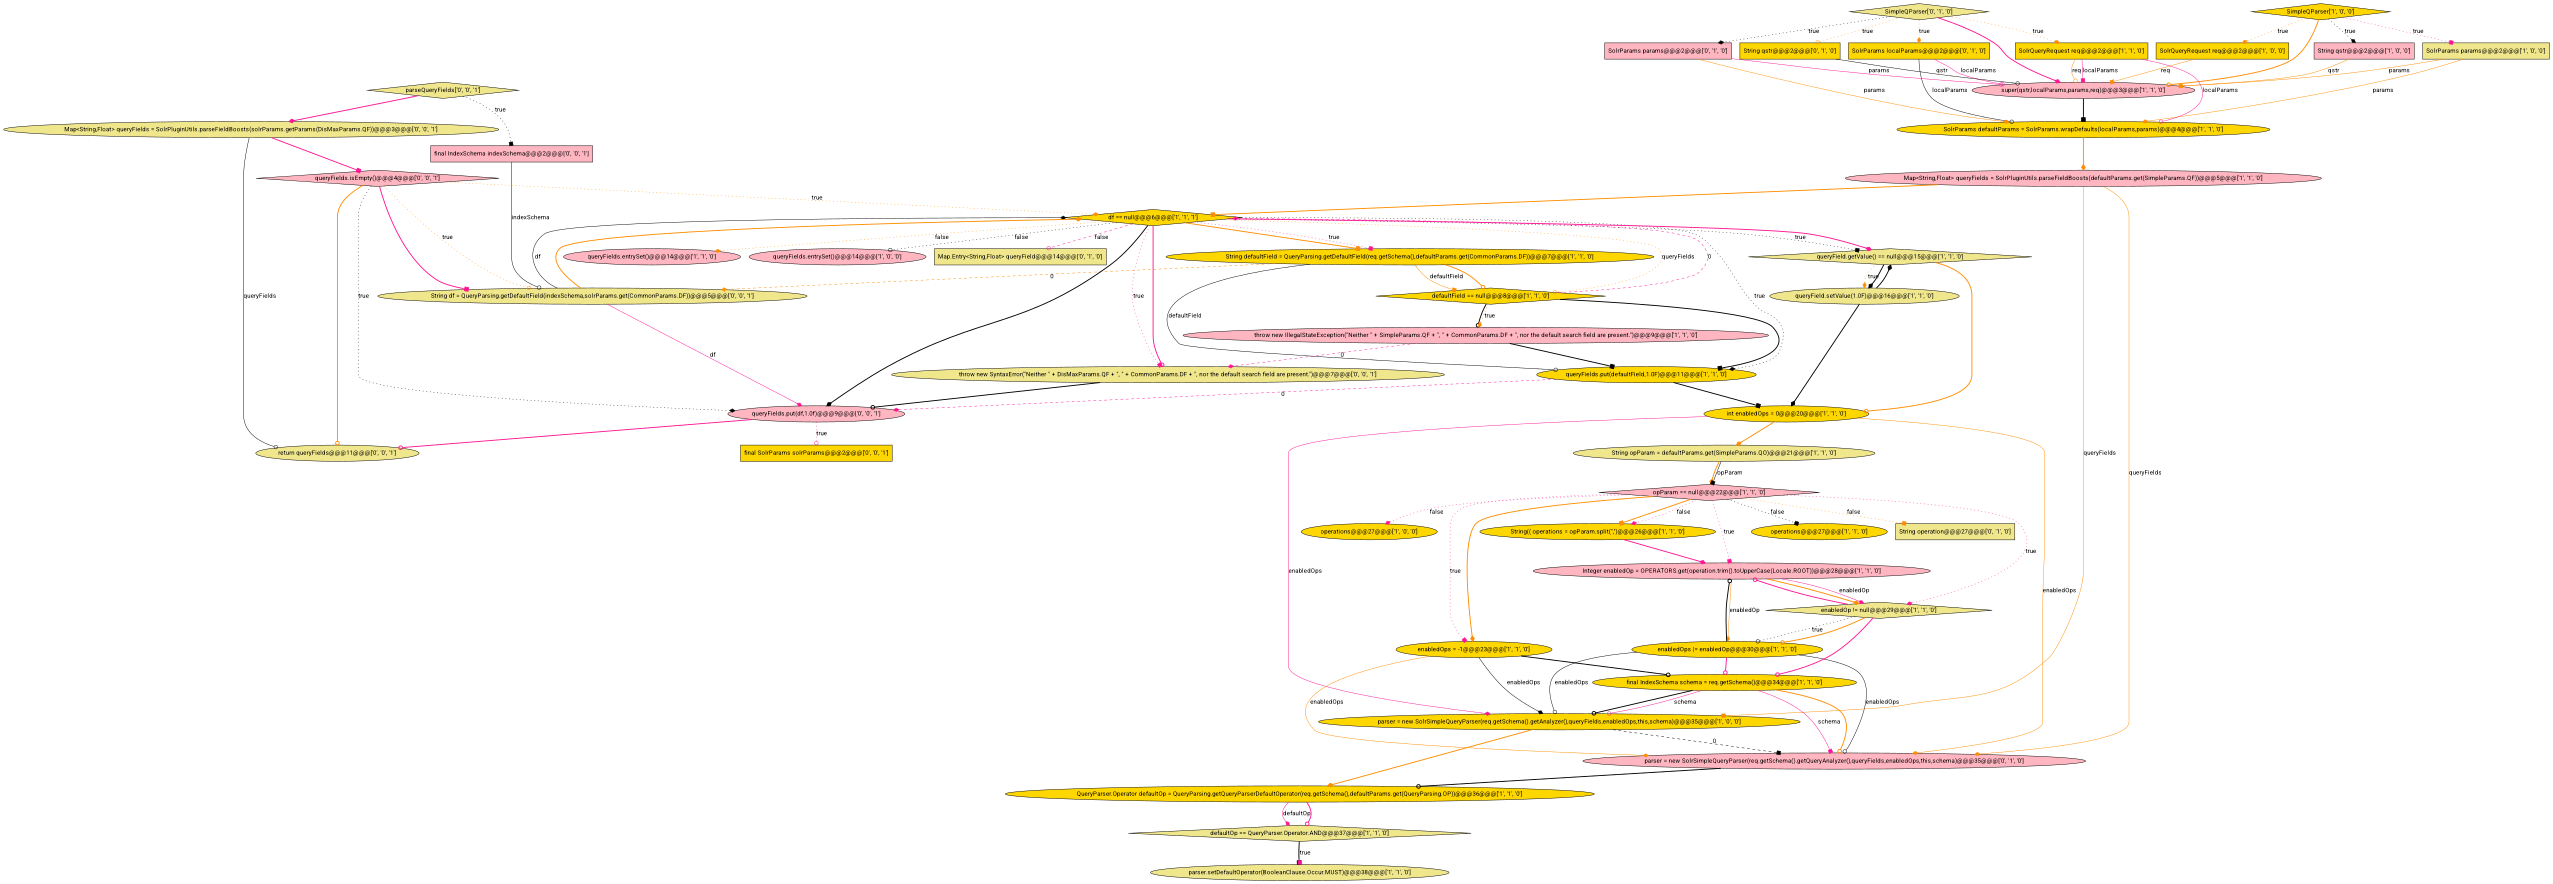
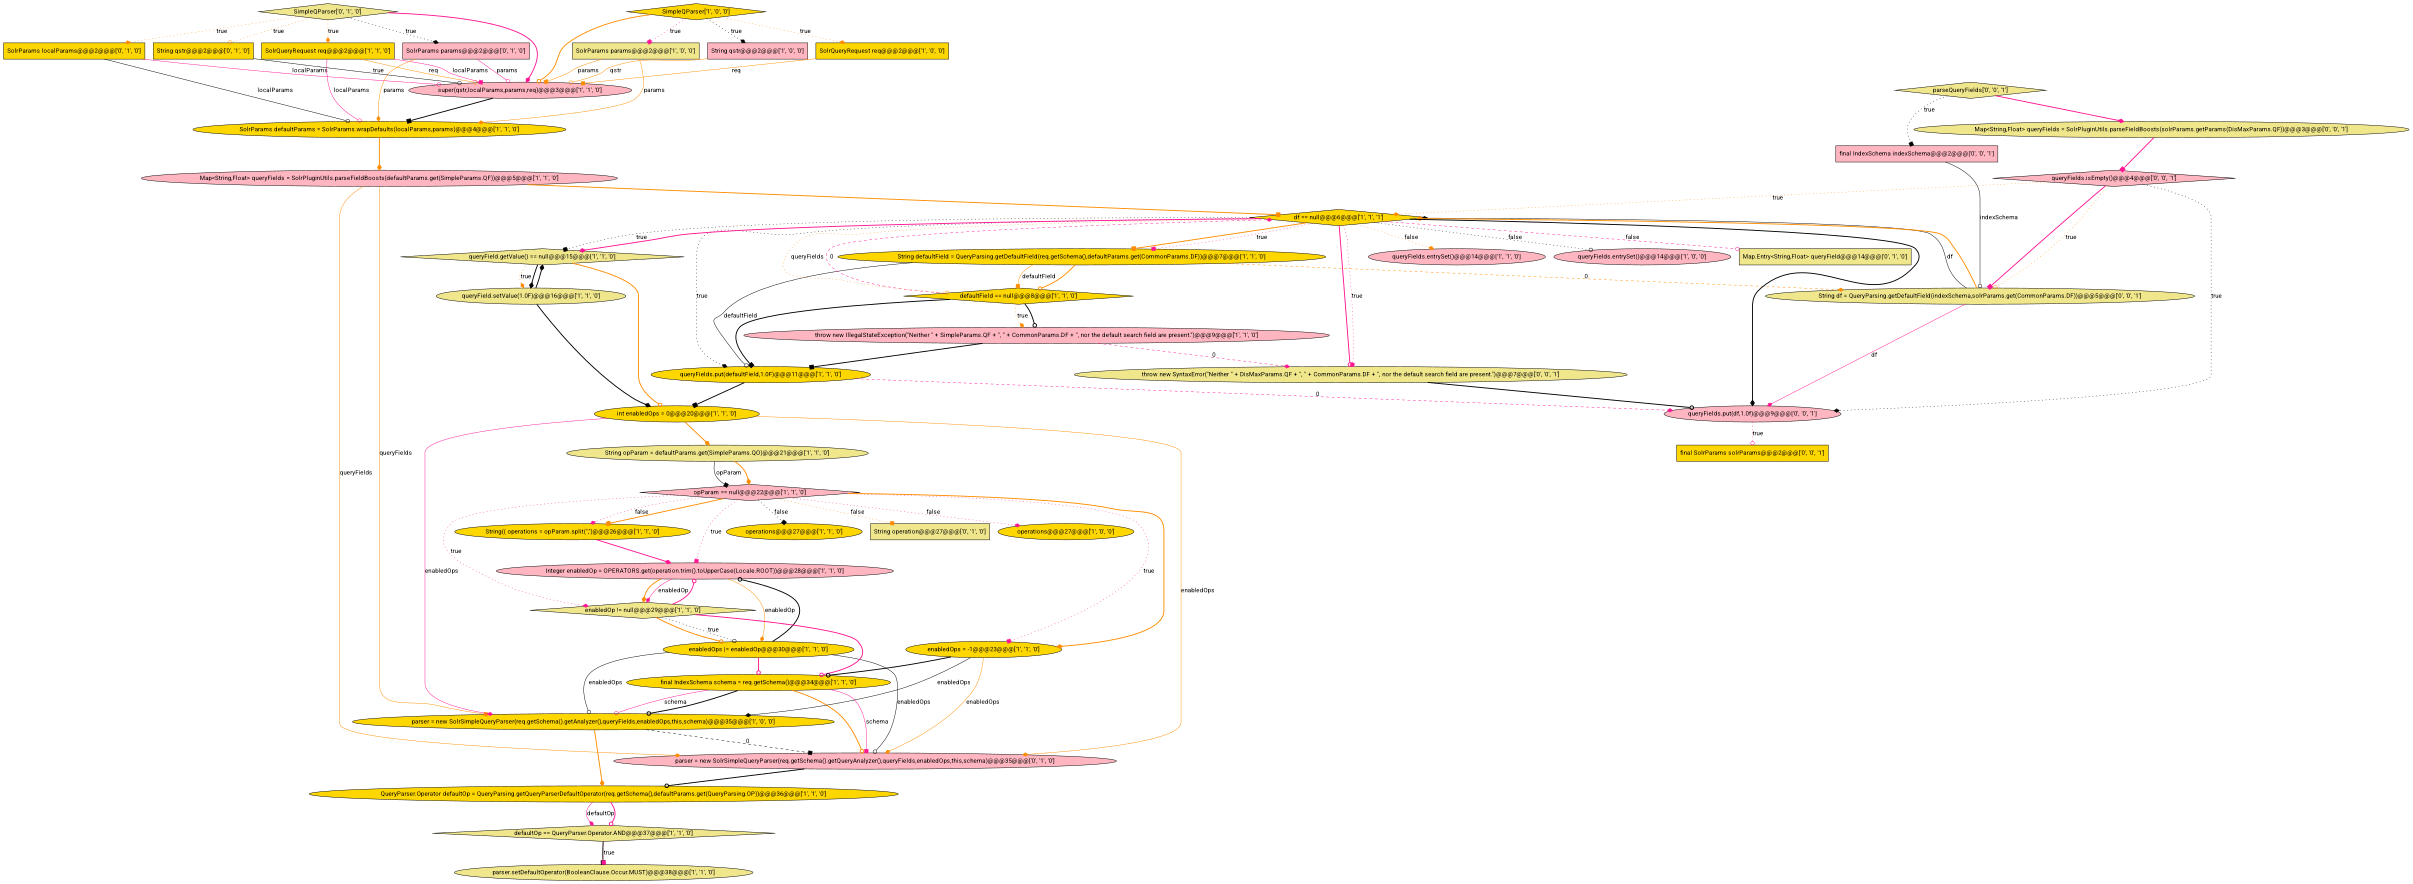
edge "String qstr@@@2@@@['0', '1', '0']" -> "super(qstr,localParams,params,req)@@@3@@@['1', '1', '0']": label "qstr" -> "true"
node "return queryFields@@@11@@@['0', '0', '1']": removed
